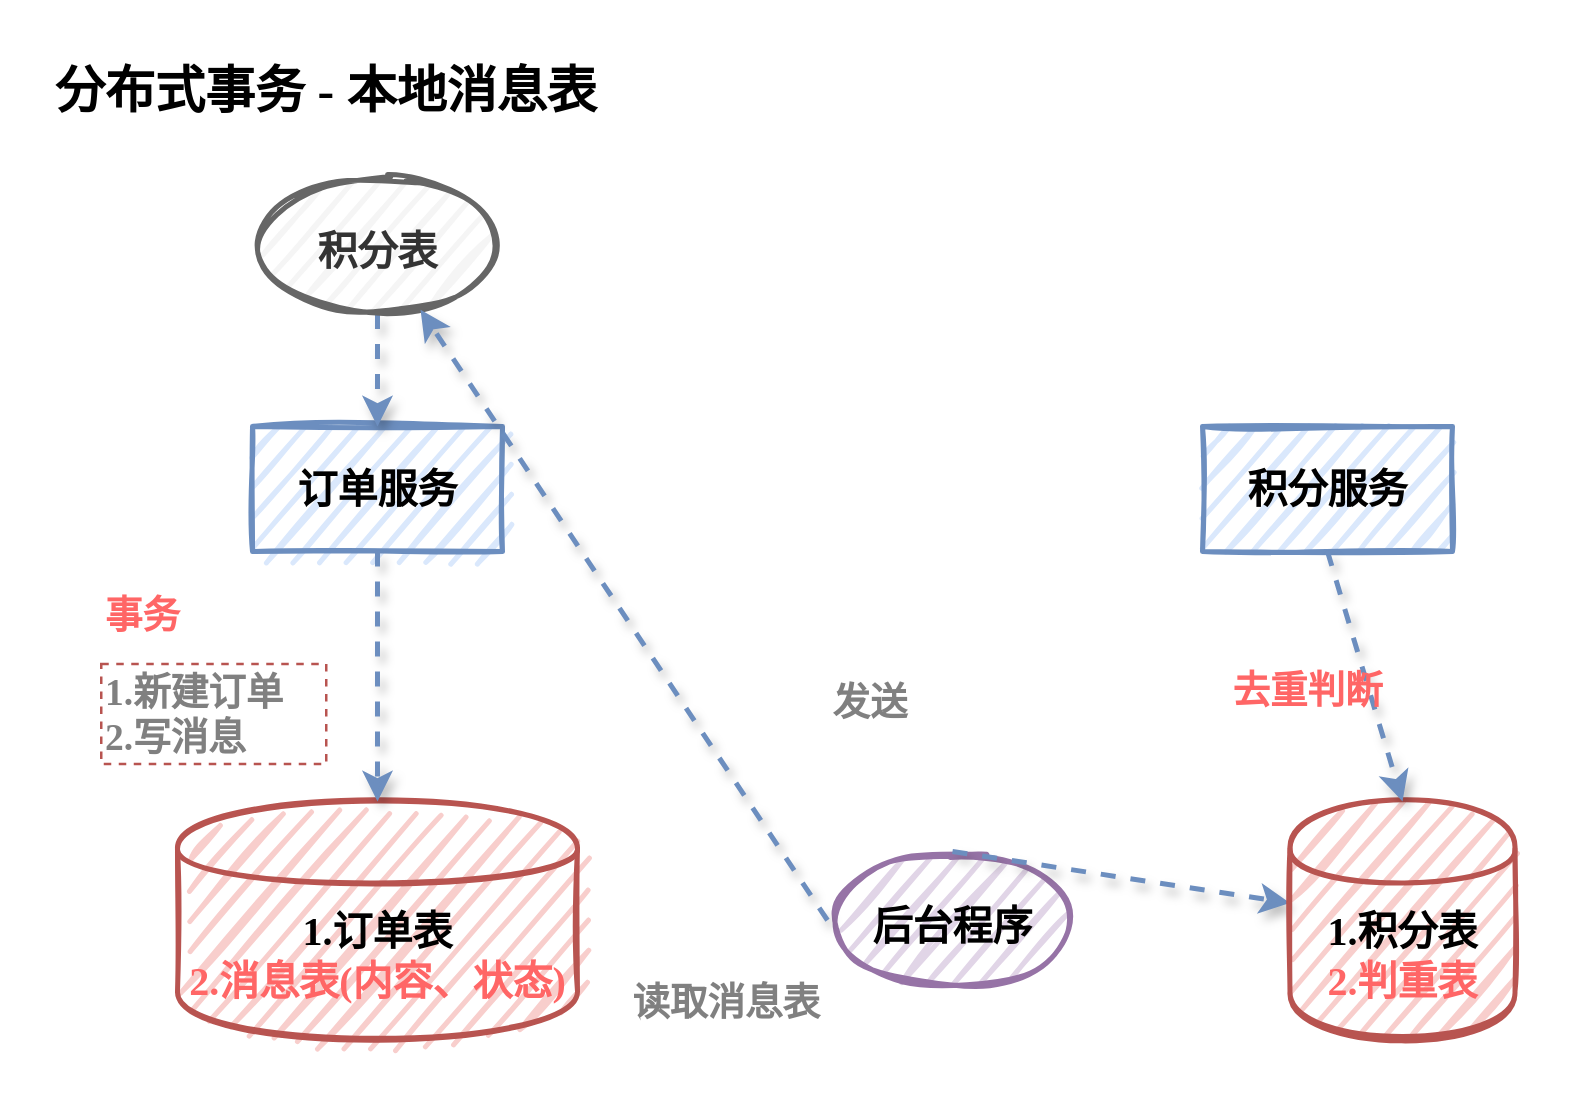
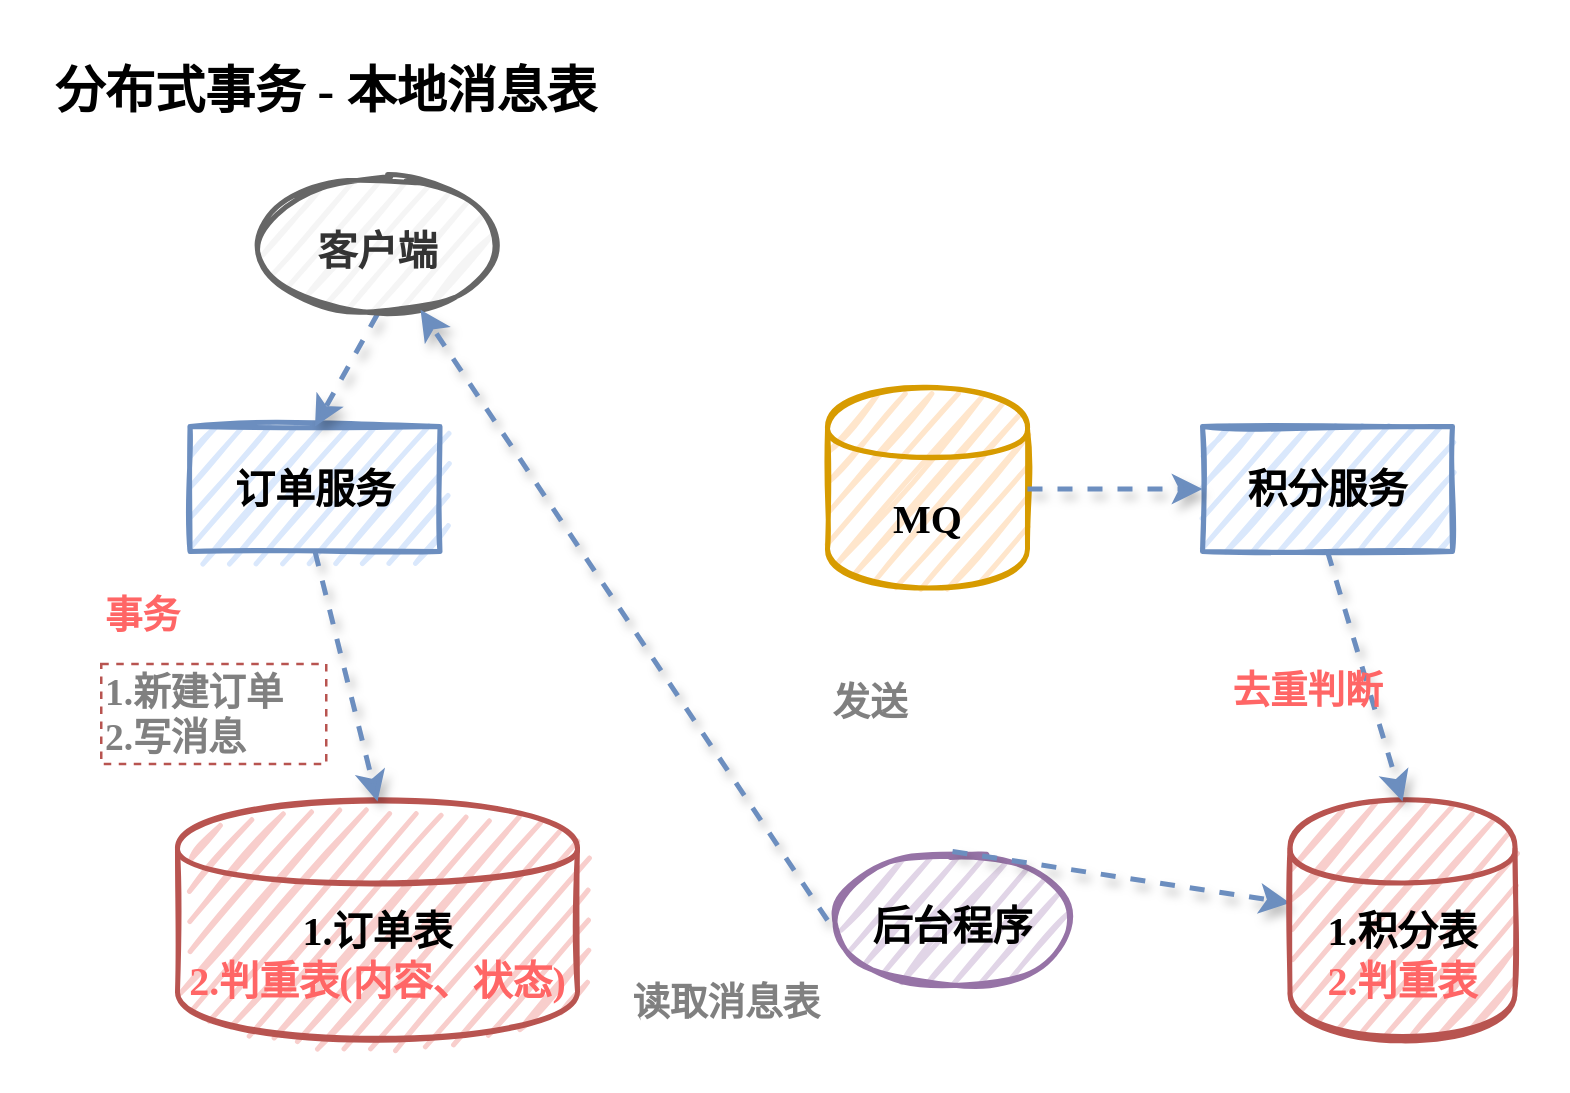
node "积分表": label "积分表" -> "客户端"
node "订单服务": moved (378, 489) -> (315, 489)
node "MQ": added
edge "MQ" -> "积分服务": added
node "1.订单表2.消息表(内容、状态)": label "1.订单表2.消息表(内容、状态)" -> "1.订单表2.判重表(内容、状态)"
